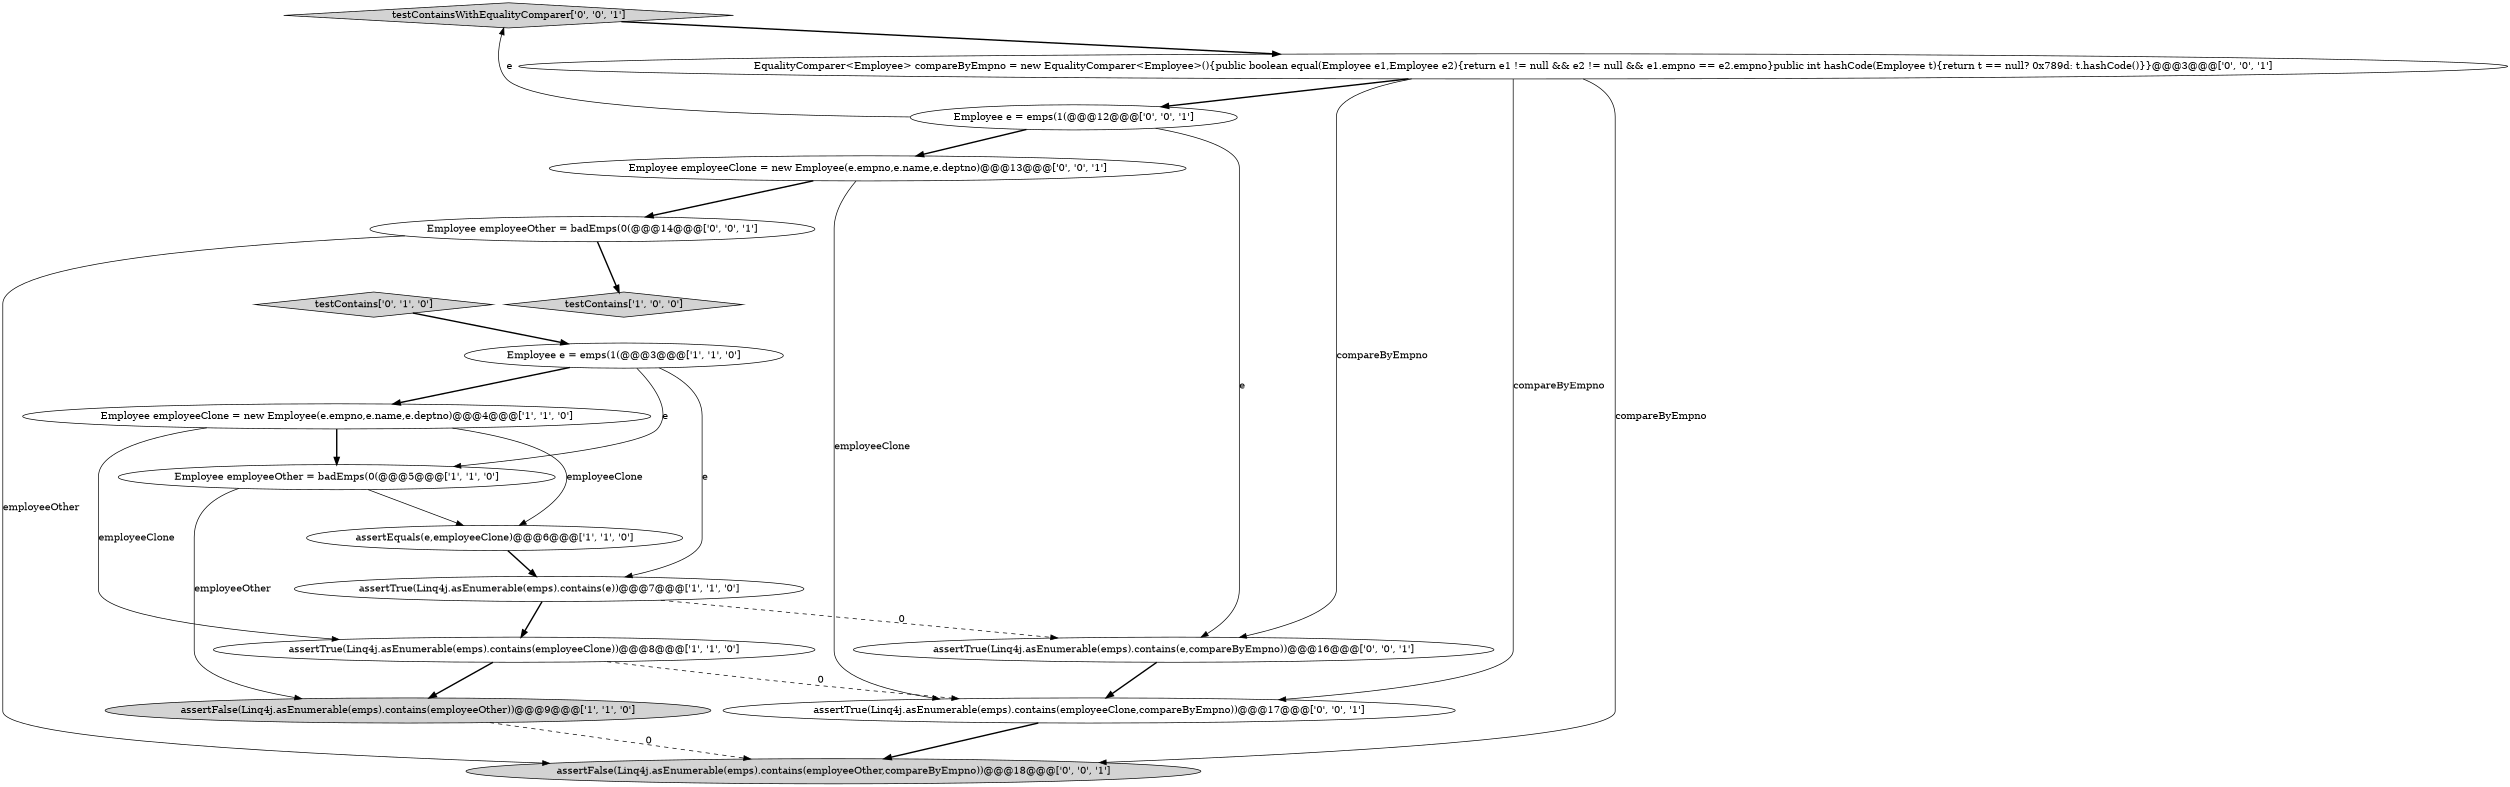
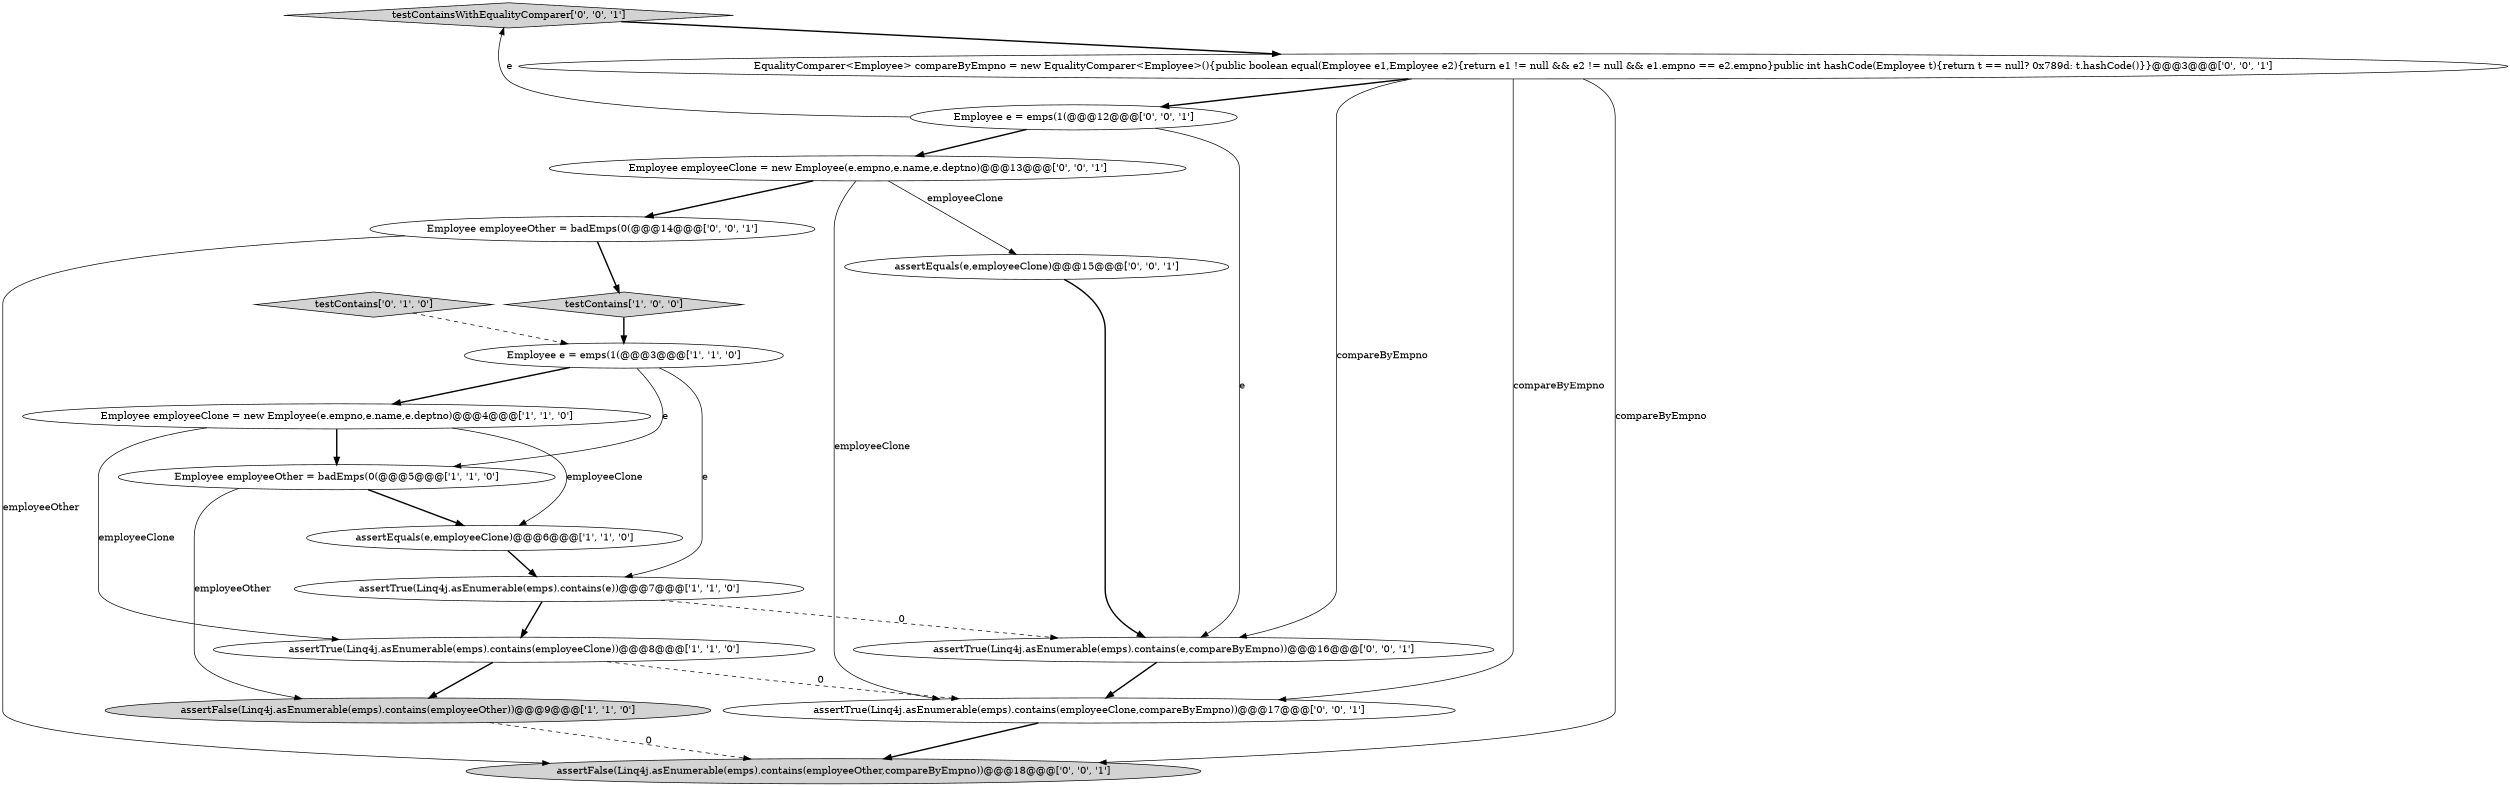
node "assertEquals(e,employeeClone)@@@15@@@['0', '0', '1']": added
edge "testContains['1', '0', '0']" -> "Employee e = emps(1(@@@3@@@['1', '1', '0']": added
edge "testContains['0', '1', '0']" -> "Employee e = emps(1(@@@3@@@['1', '1', '0']": style bold -> dashed
edge "Employee employeeOther = badEmps(0(@@@5@@@['1', '1', '0']" -> "assertEquals(e,employeeClone)@@@6@@@['1', '1', '0']": style solid -> bold
